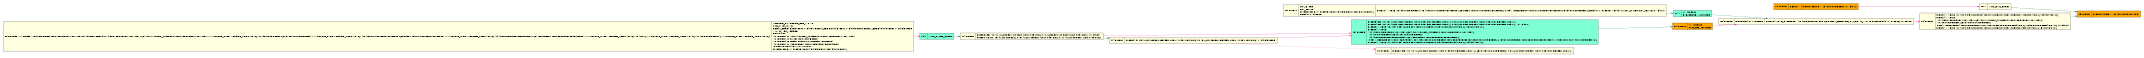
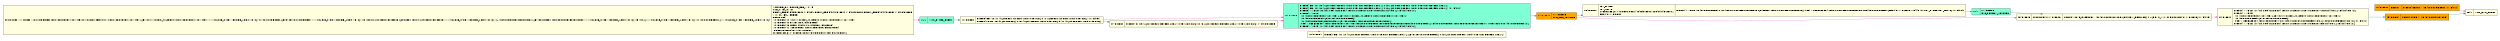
edge "15: ?" -> "25: 0x002a": reversed
edge "26: 0x0012" -> "20: 0x0012": added
